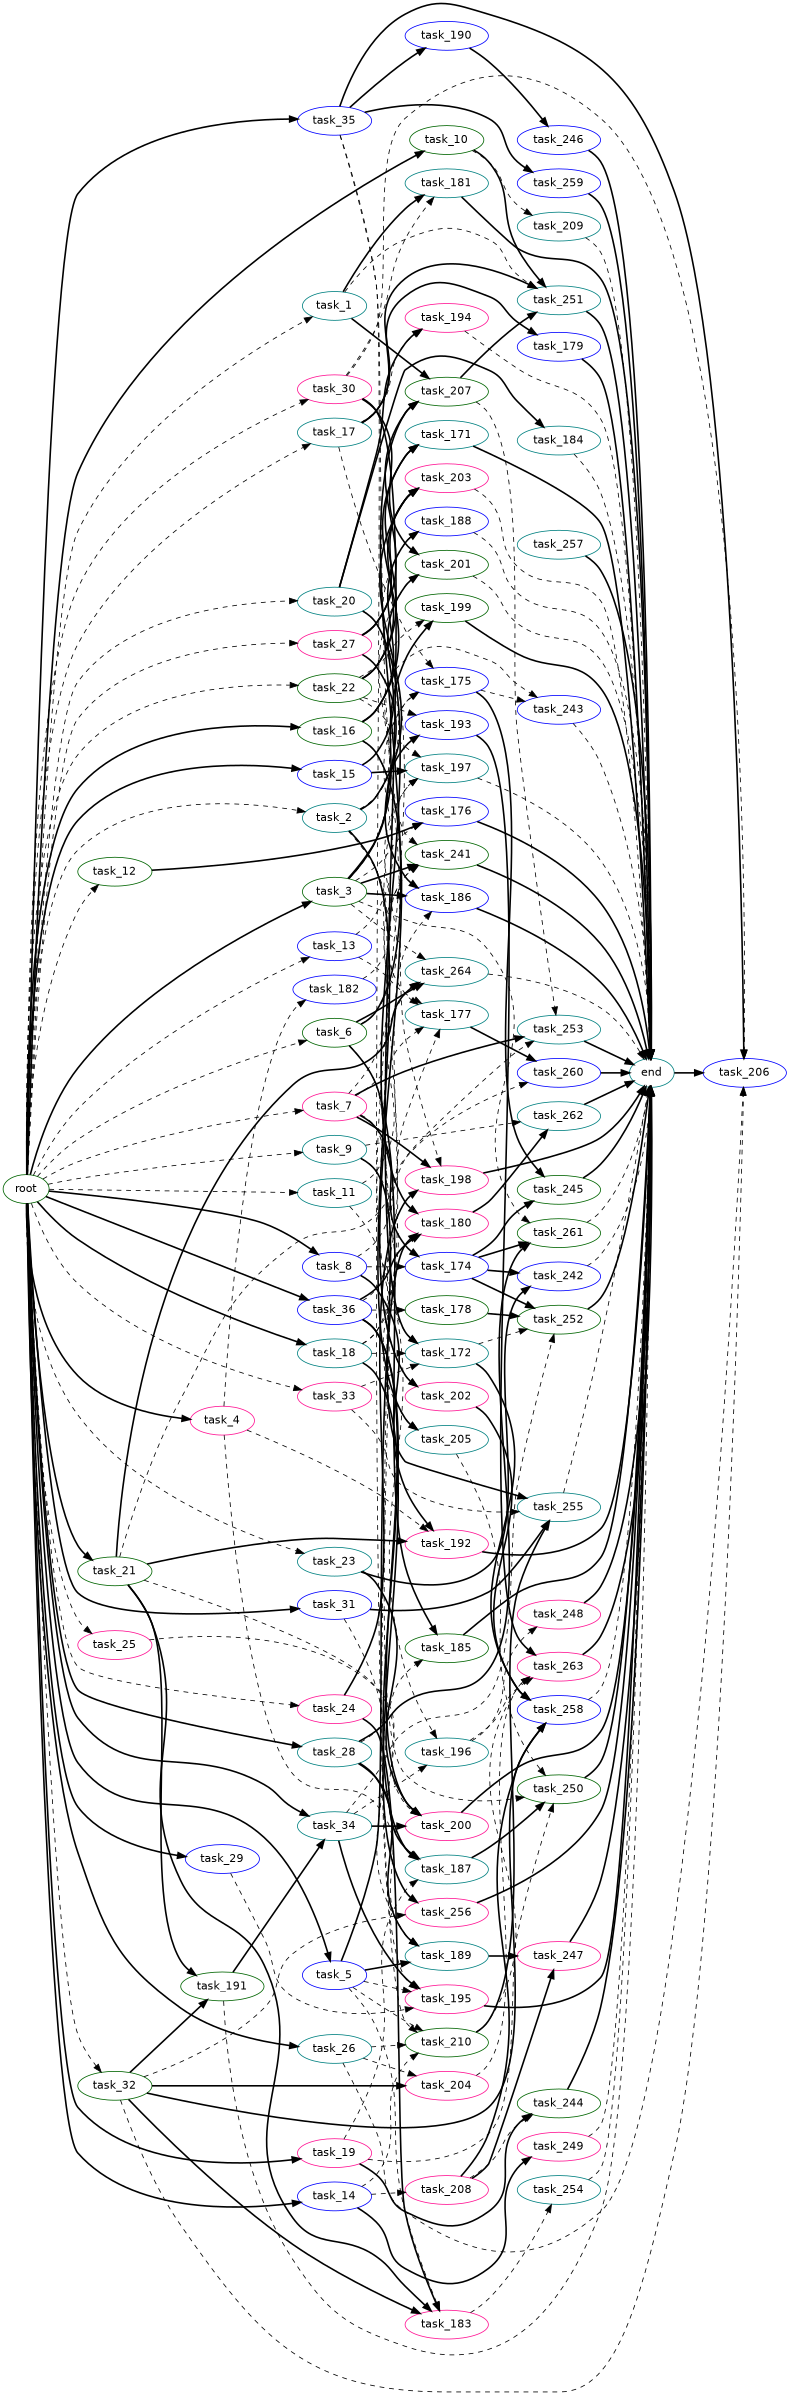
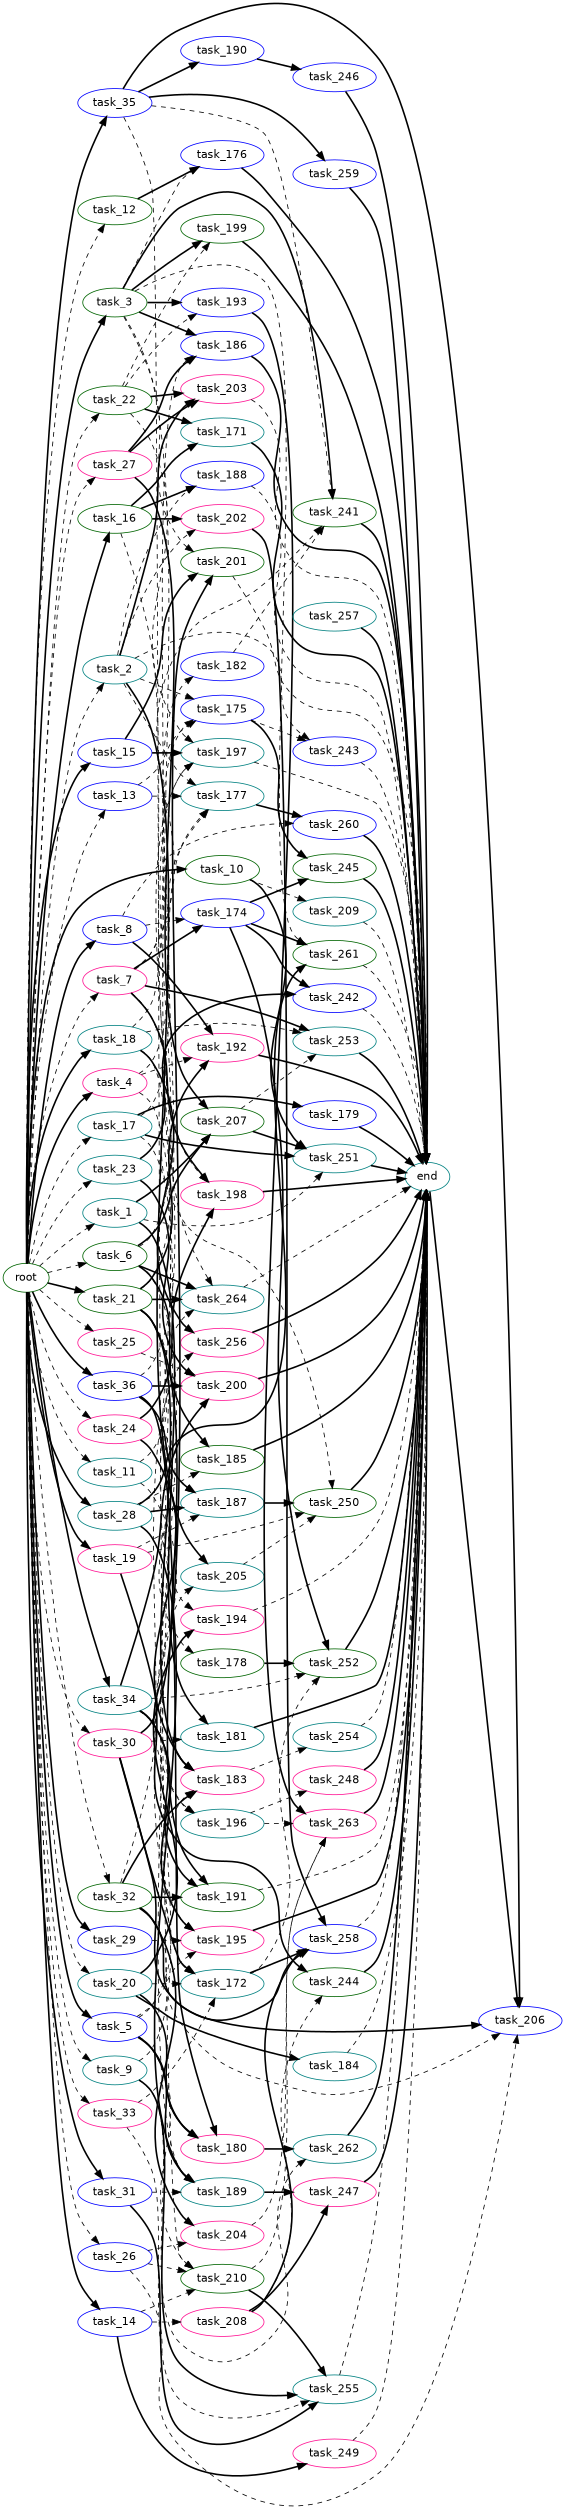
edge "task_30" -> "task_206": style dashed -> bold
edge "root" -> "task_26": style bold -> dashed
edge "task_191" -> "task_34": reversed
node "task_26": color teal -> blue
